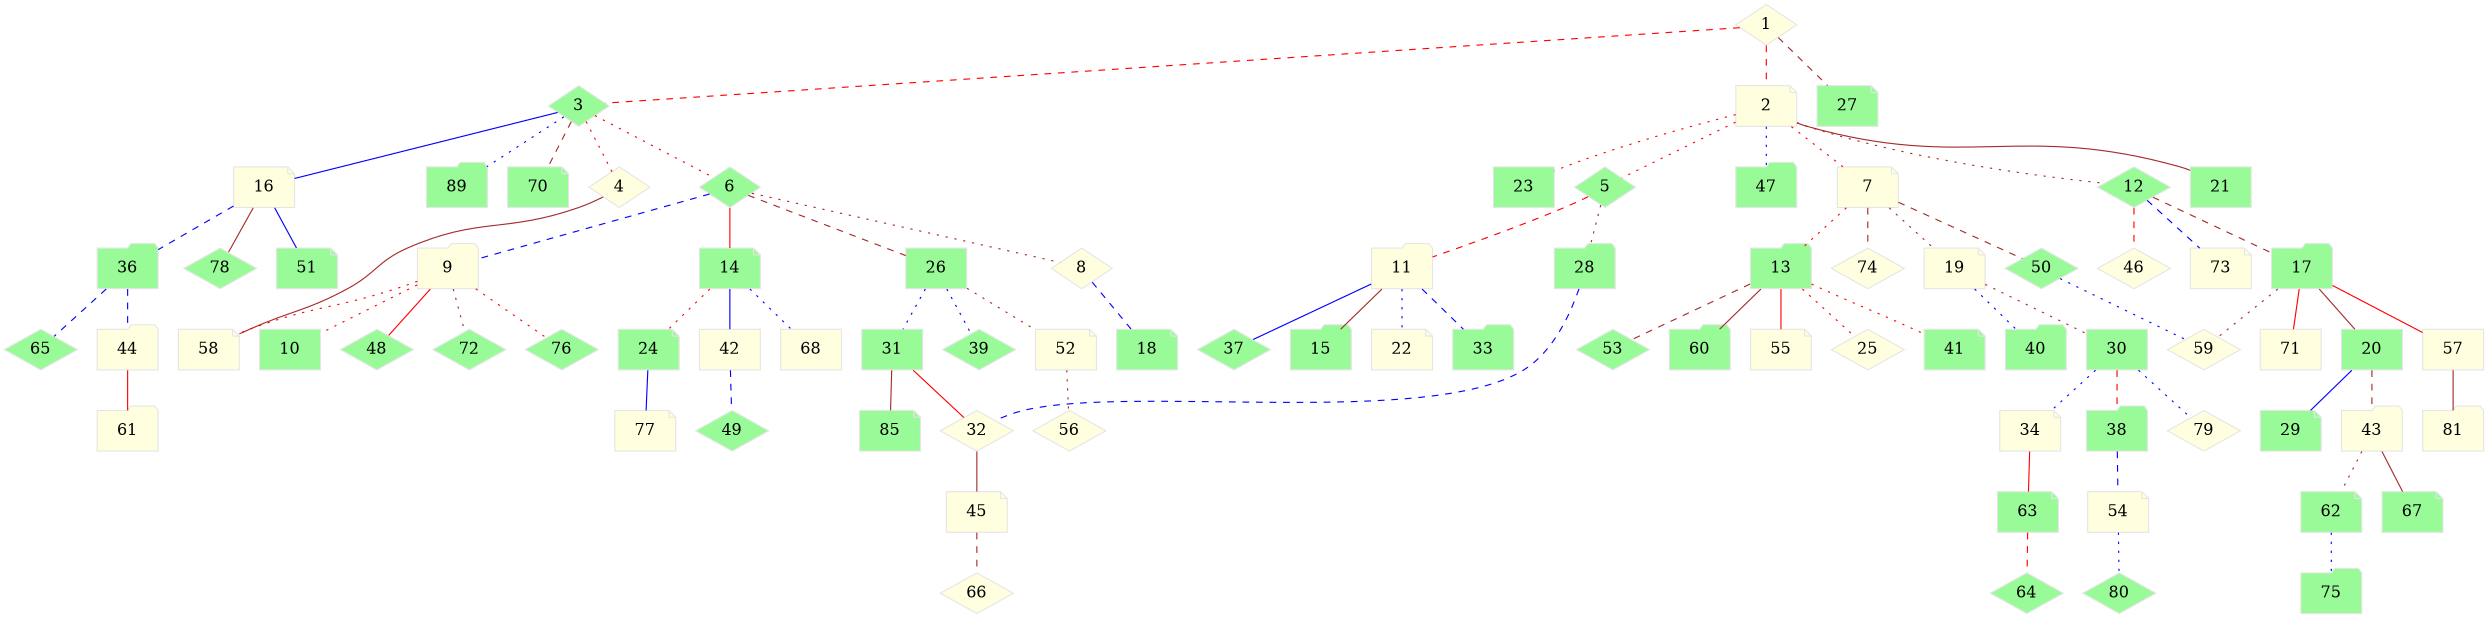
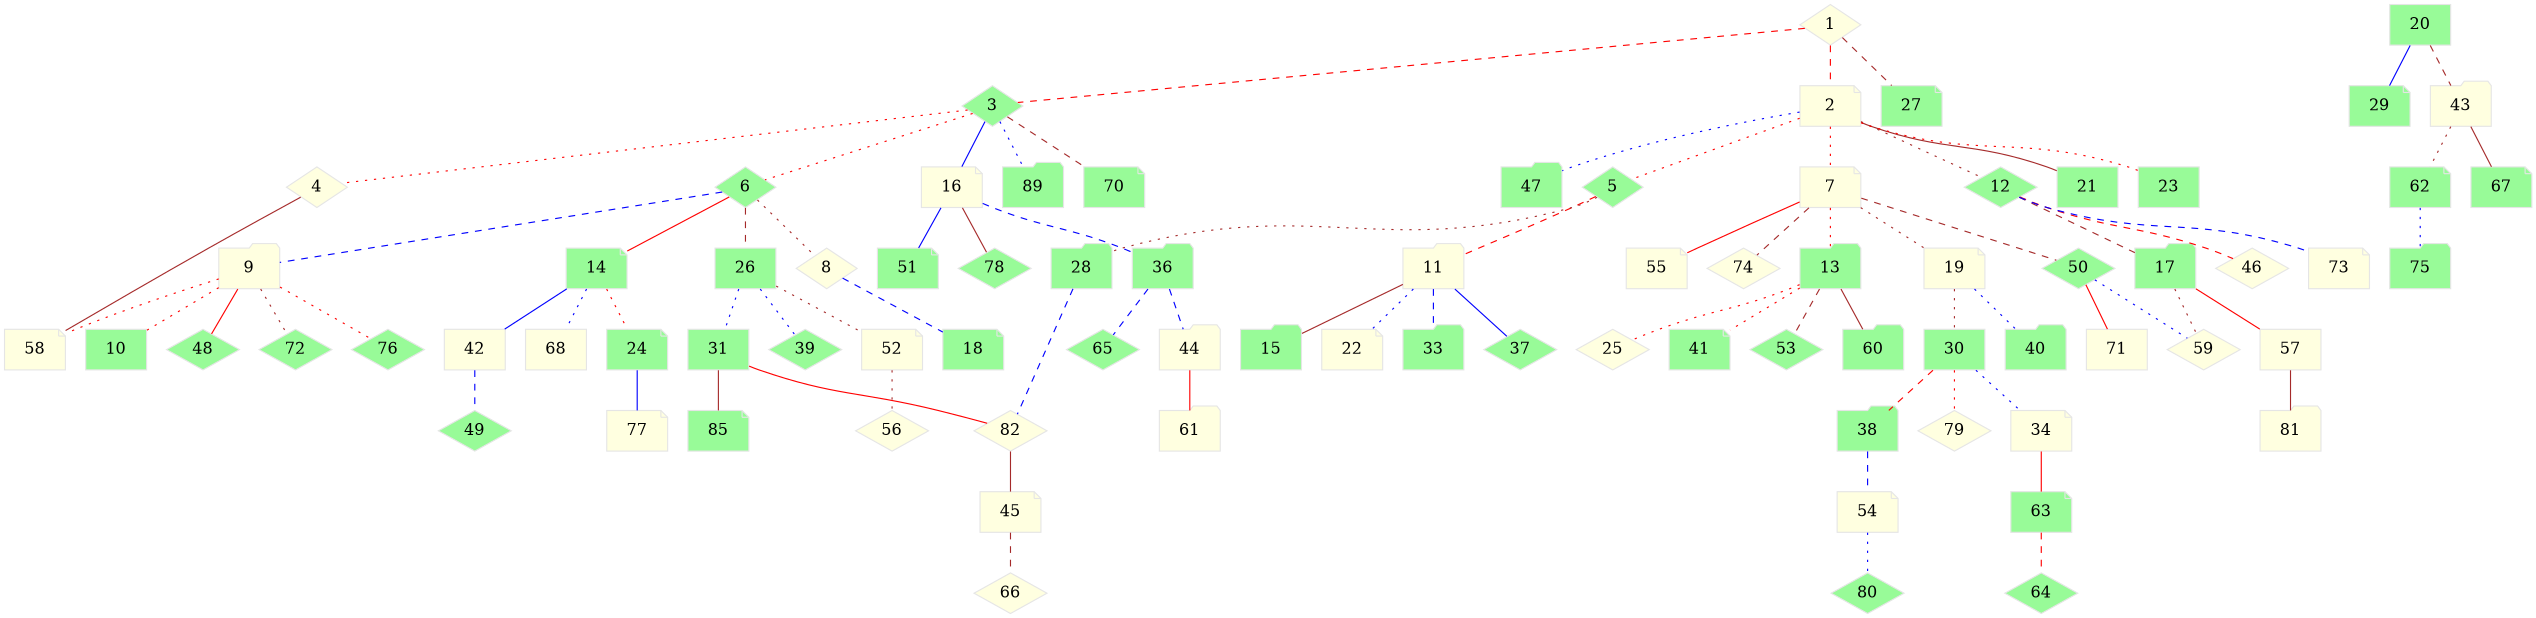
edge "13" -- "55": now "7" -- "55"
edge "17" -- "71": now "50" -- "71"
edge "17" -- "20": removed
edge "30" -- "79": color blue -> red
node "32": label "32" -> "82"
